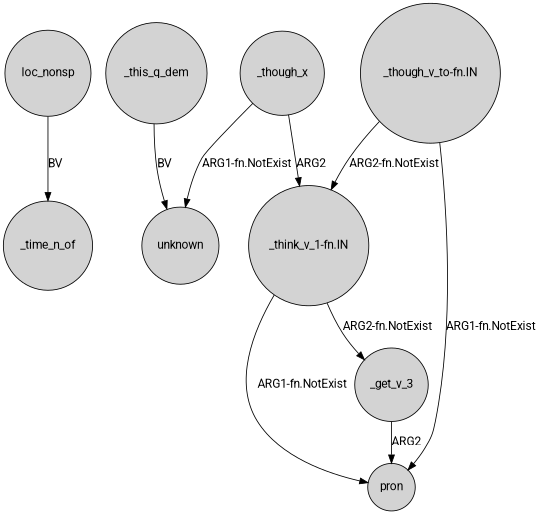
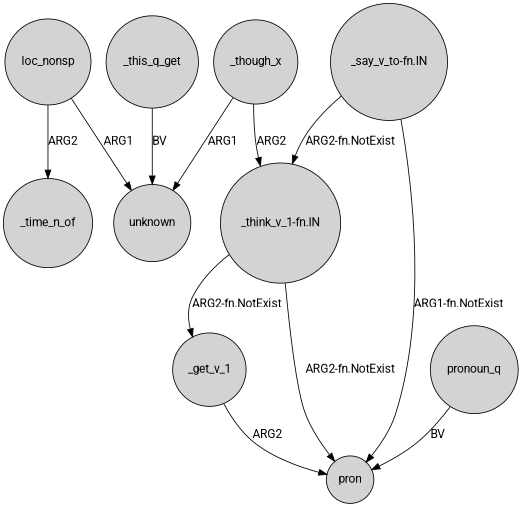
node "_this_q_dem": label "_this_q_dem" -> "_this_q_get"
node "_though_v_to-fn.IN": label "_though_v_to-fn.IN" -> "_say_v_to-fn.IN"
edge "loc_nonsp" -> "unknown": added, label "ARG1"
edge "loc_nonsp" -> "_time_n_of": label "BV" -> "ARG2"
edge "_though_x" -> "unknown": label "ARG1-fn.NotExist" -> "ARG1"
node "pronoun_q": added
edge "_think_v_1-fn.IN" -> "pron": label "ARG1-fn.NotExist" -> "ARG2-fn.NotExist"
node "_get_v_3": label "_get_v_3" -> "_get_v_1"
